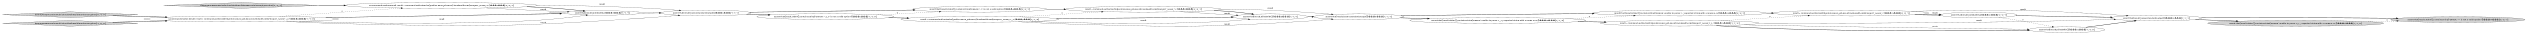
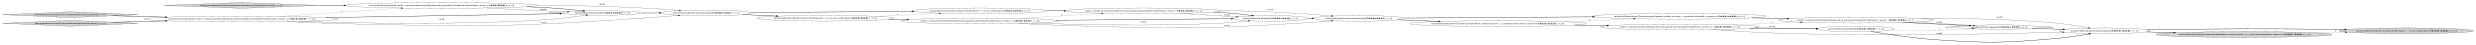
node "assertThat(result,failedWith(2))@@@12@@@['0', '0', '1']": shape ellipse -> diamond
edge "assertThat(result,failedWith(2))@@@12@@@['0', '0', '1']" -> "assertThat(result,failedWith(3))@@@12@@@['1', '1', '0']": reversed
